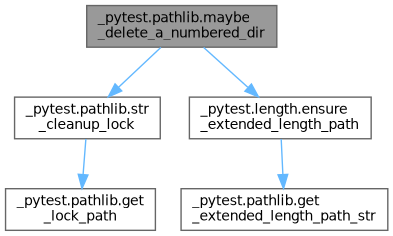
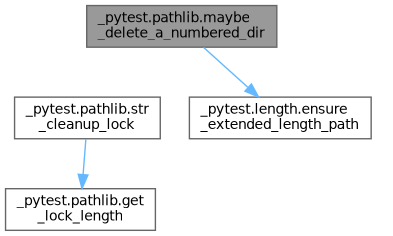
edge "_pytest.pathlib.maybe _delete_a_numbered_dir" -> "_pytest.pathlib.str _cleanup_lock": removed
node "_pytest.pathlib.get _lock_path": label "_pytest.pathlib.get _lock_path" -> "_pytest.pathlib.get _lock_length"
node "_pytest.pathlib.get _extended_length_path_str": removed
